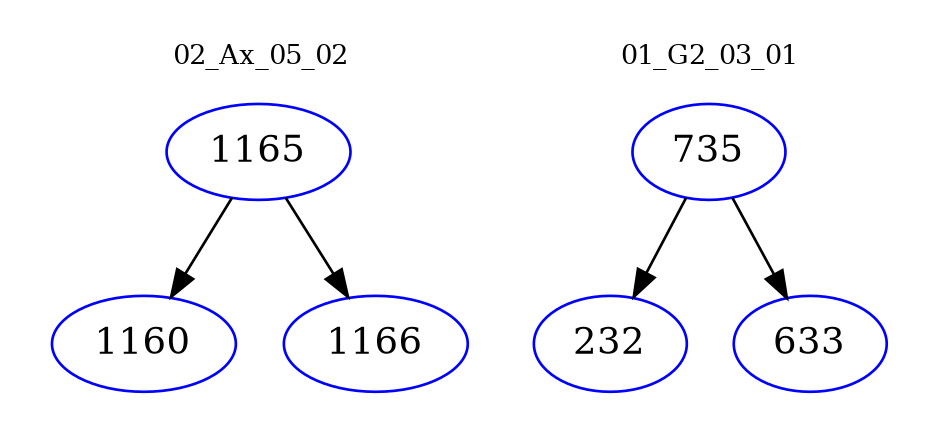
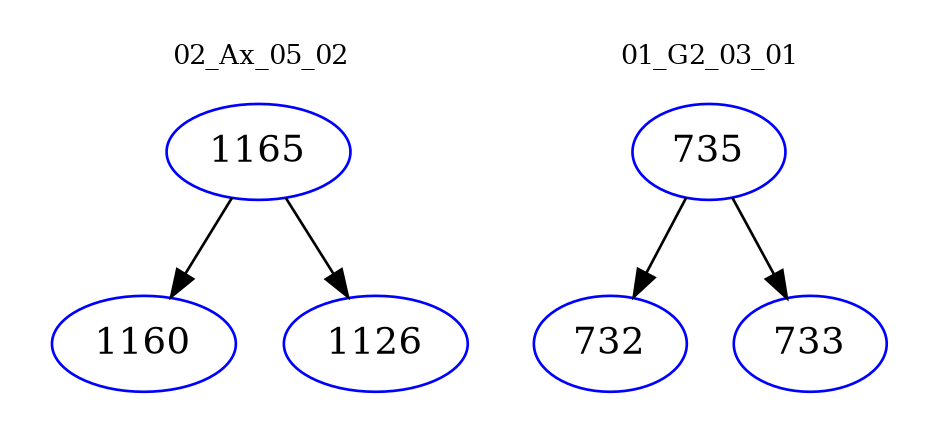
node "1166": label "1166" -> "1126"
node "232": label "232" -> "732"
node "633": label "633" -> "733"
